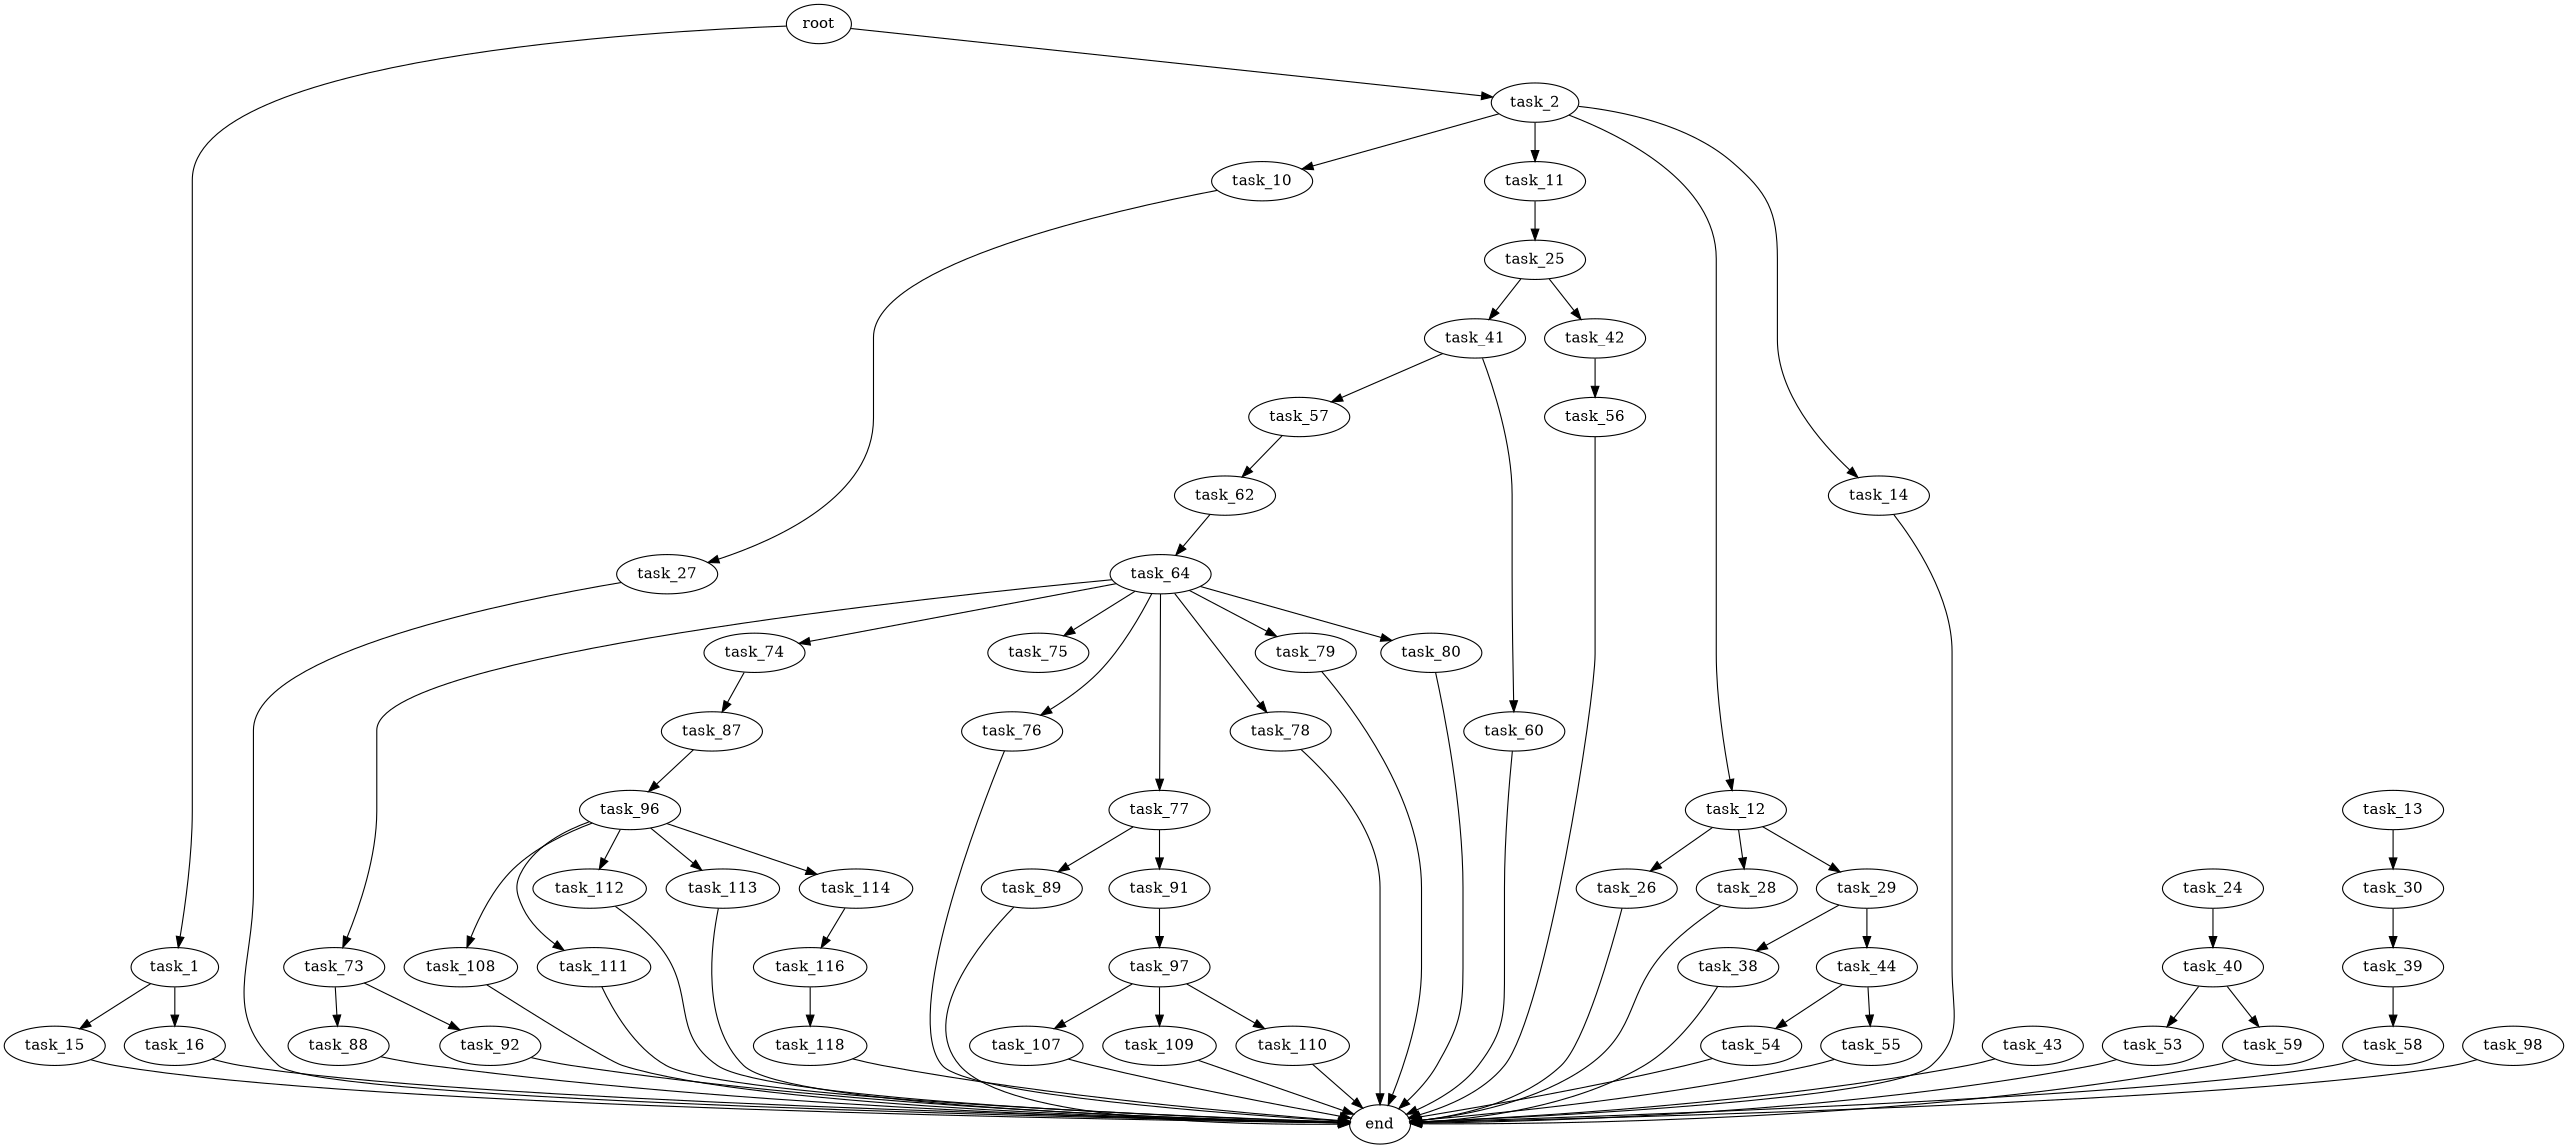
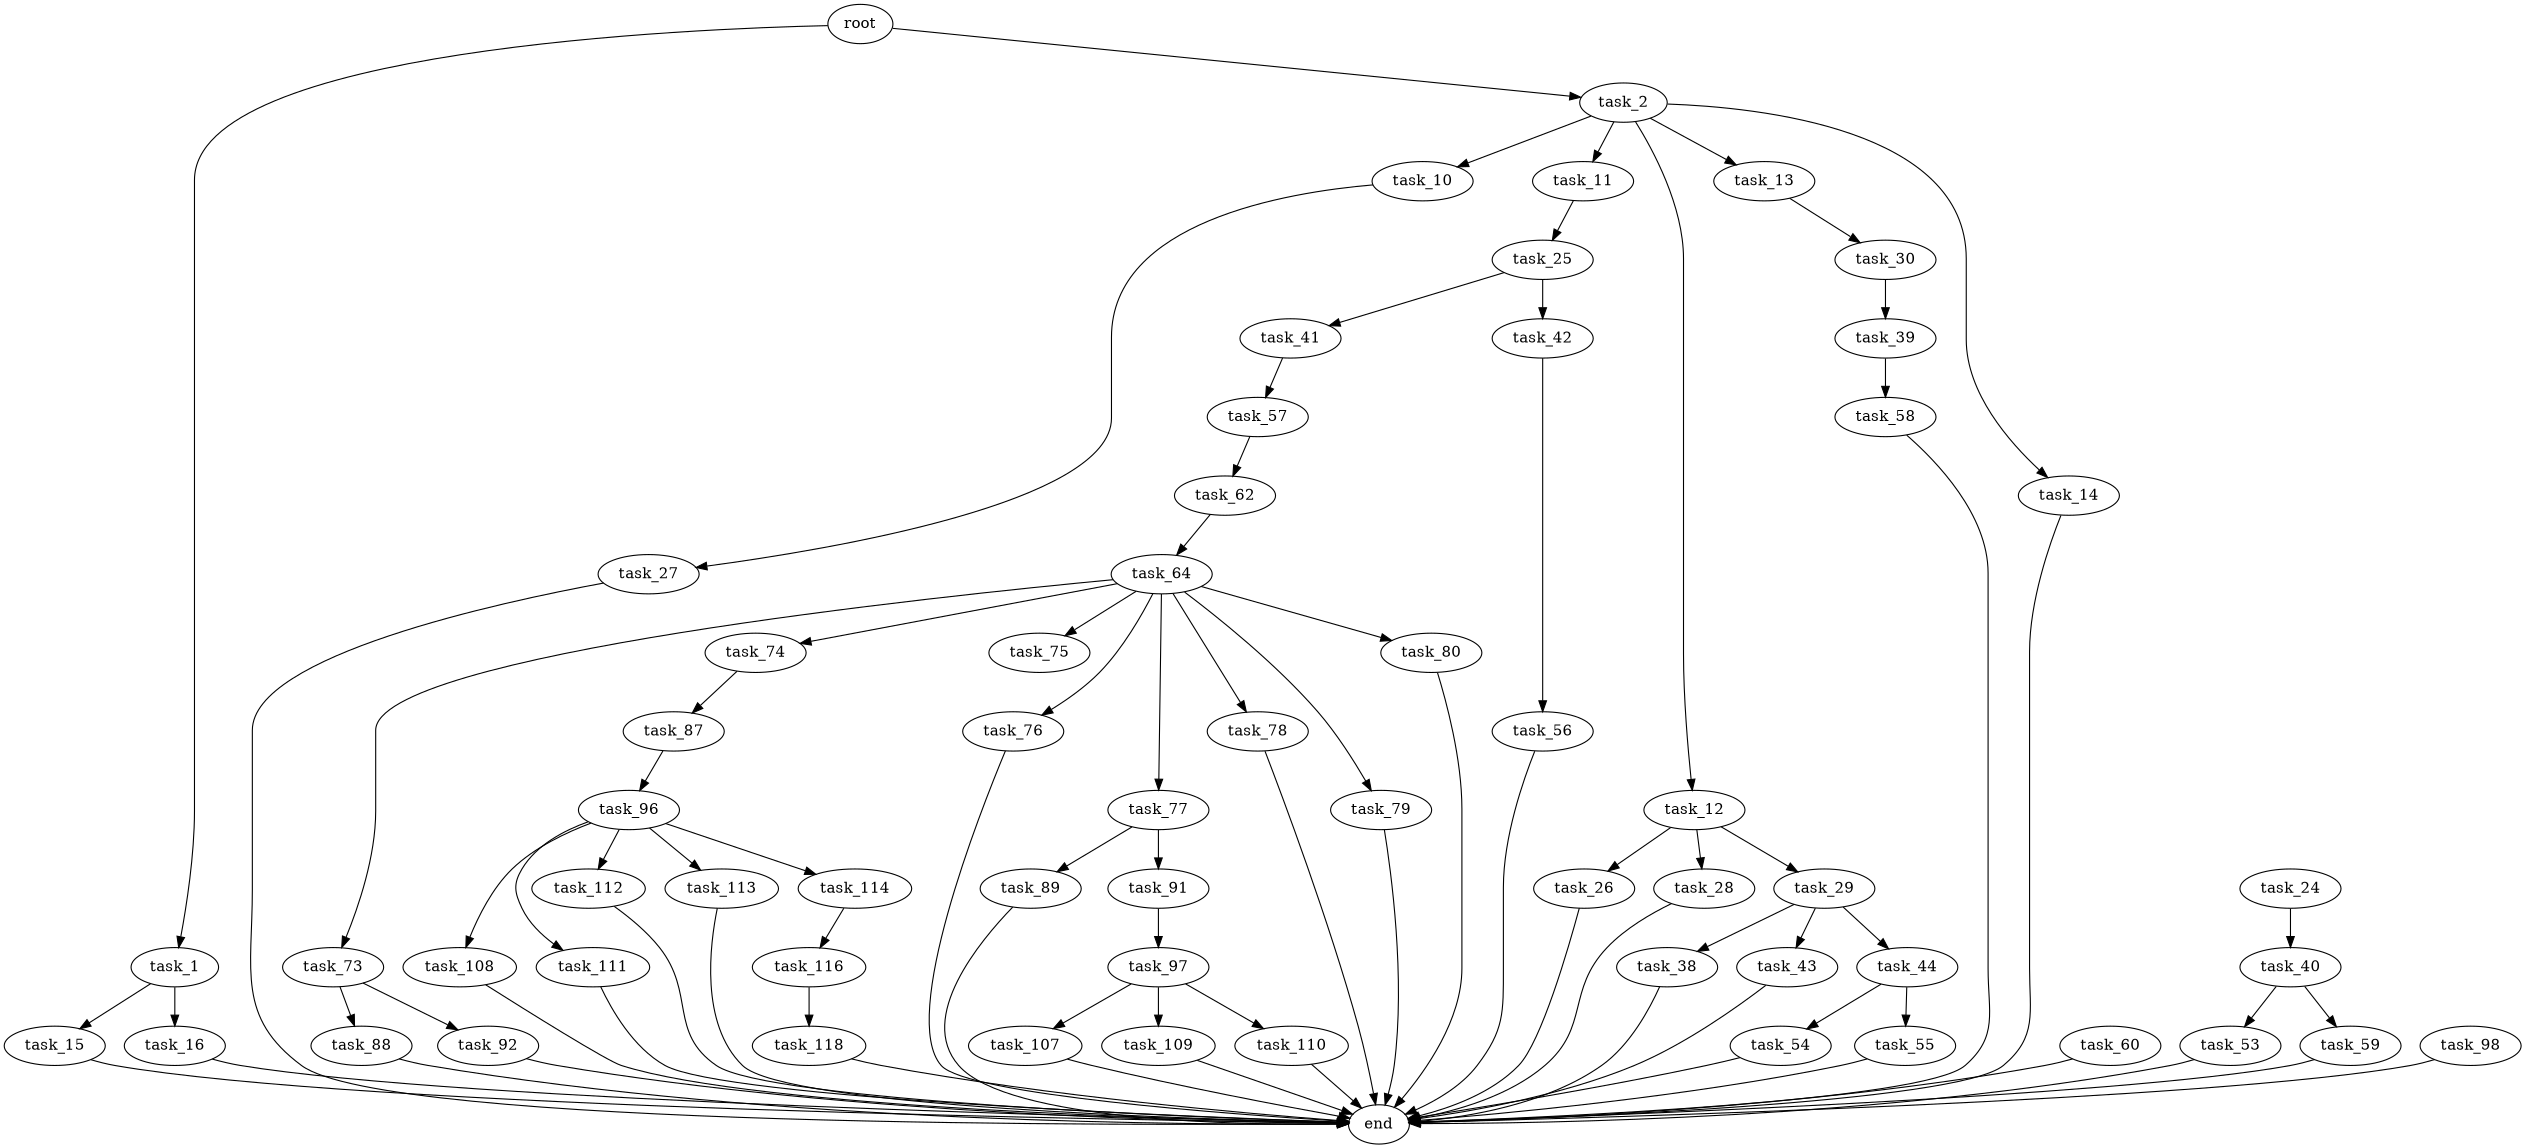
edge "task_2" -> "task_13": added
edge "task_41" -> "task_60": removed
edge "task_29" -> "task_43": added
